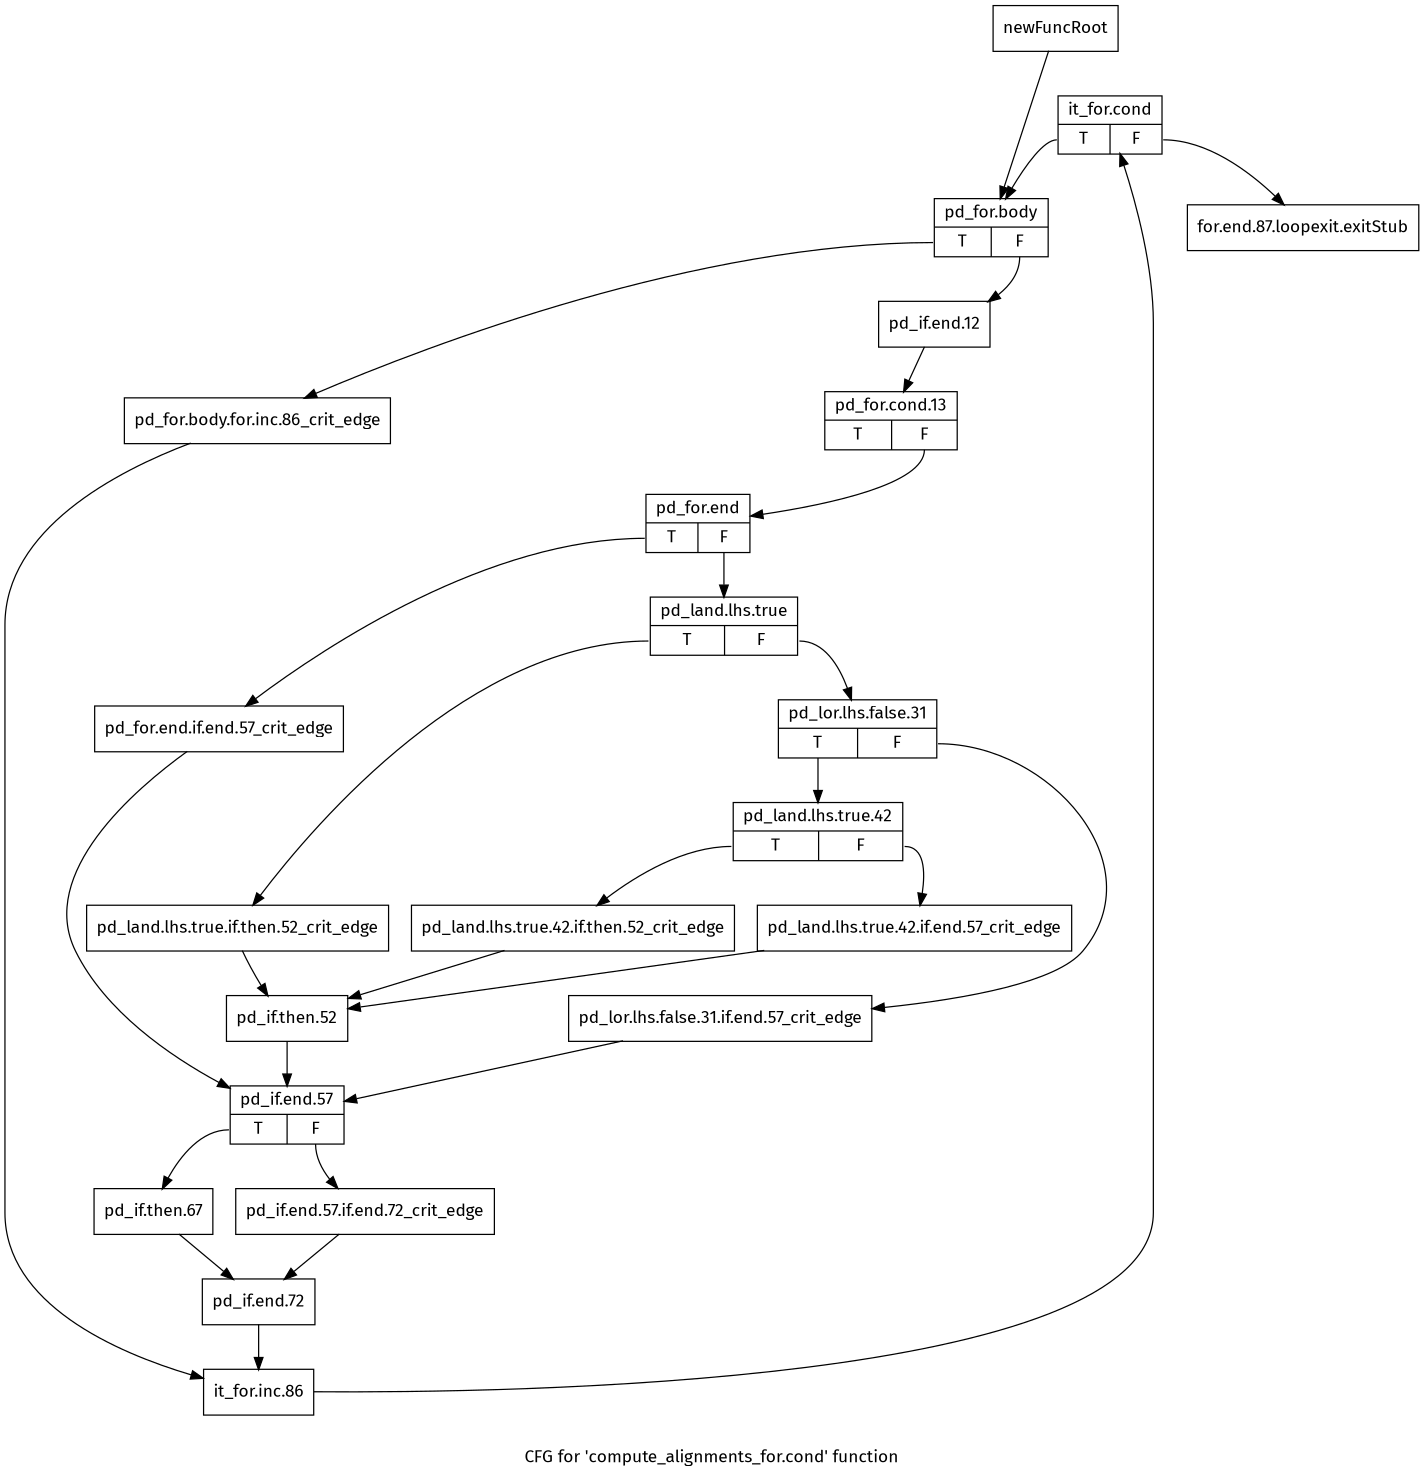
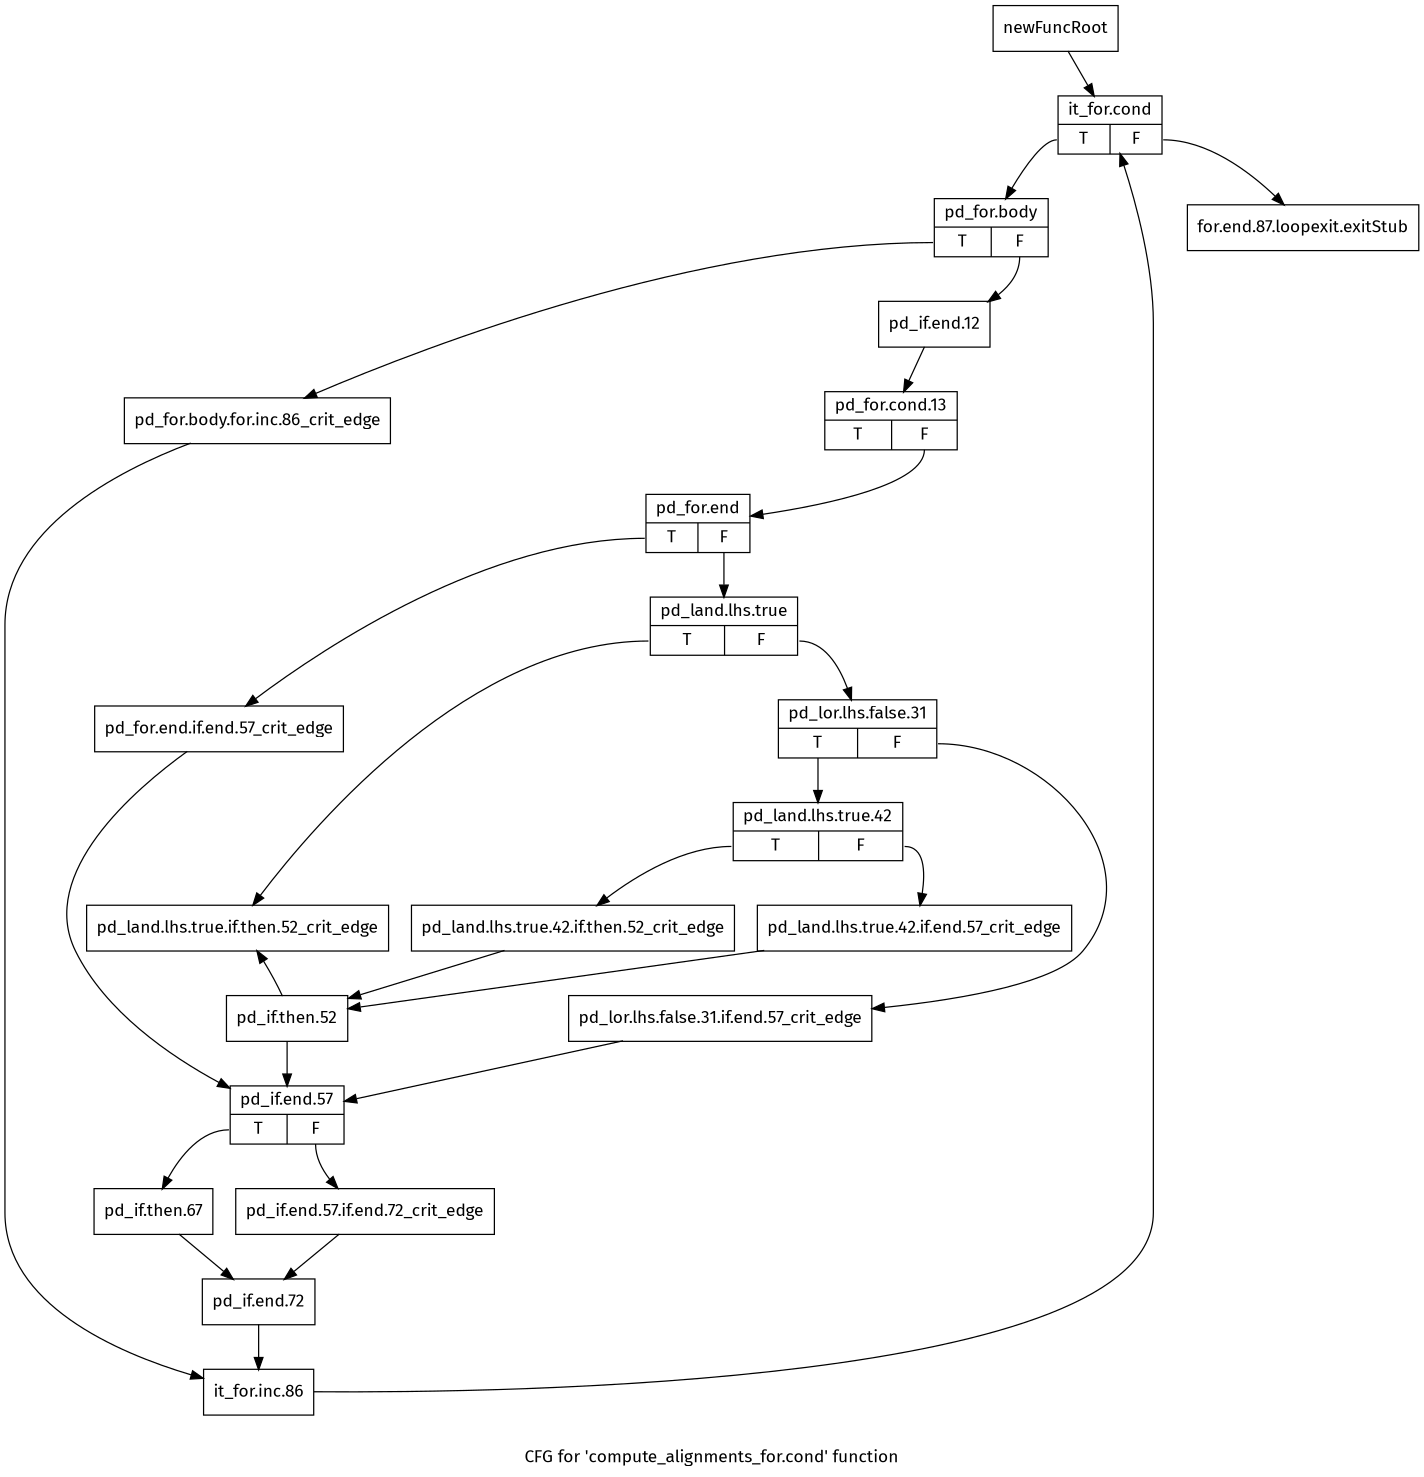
edge "newFuncRoot" -> "pd_for.body": now "newFuncRoot" -> "it_for.cond"
edge "pd_land.lhs.true.if.then.52_crit_edge" -> "pd_if.then.52": reversed
